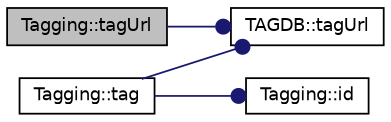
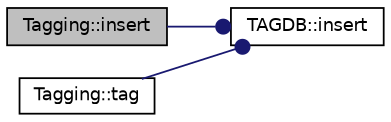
node "Tagging::tagUrl": label "Tagging::tagUrl" -> "Tagging::insert"
node "TAGDB::tagUrl": label "TAGDB::tagUrl" -> "TAGDB::insert"
node "Tagging::id": removed
